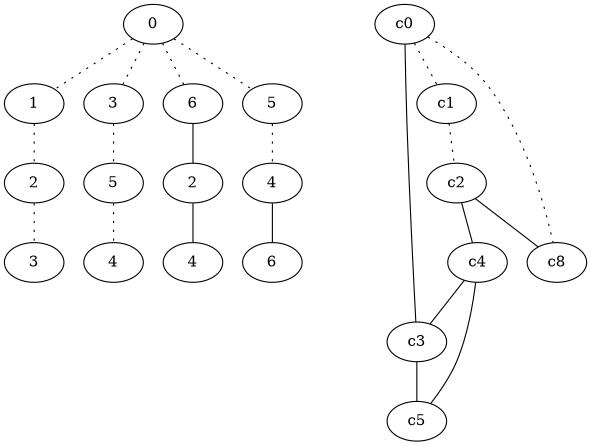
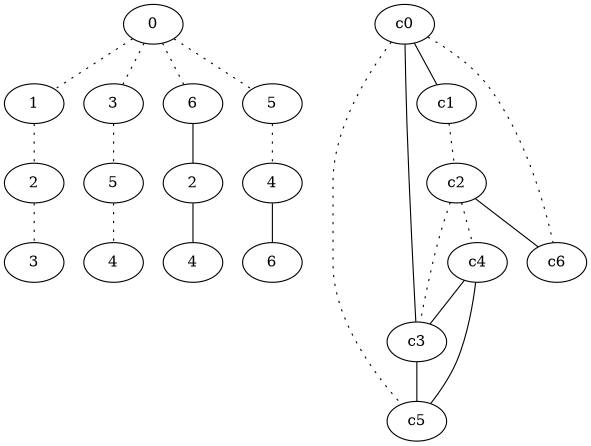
edge "c0" -- "c1": style dotted -> solid
edge "c2" -- "c4": style solid -> dotted
edge "c0" -- "c5": added
edge "c2" -- "c3": added
node "c8": label "c8" -> "c6"
